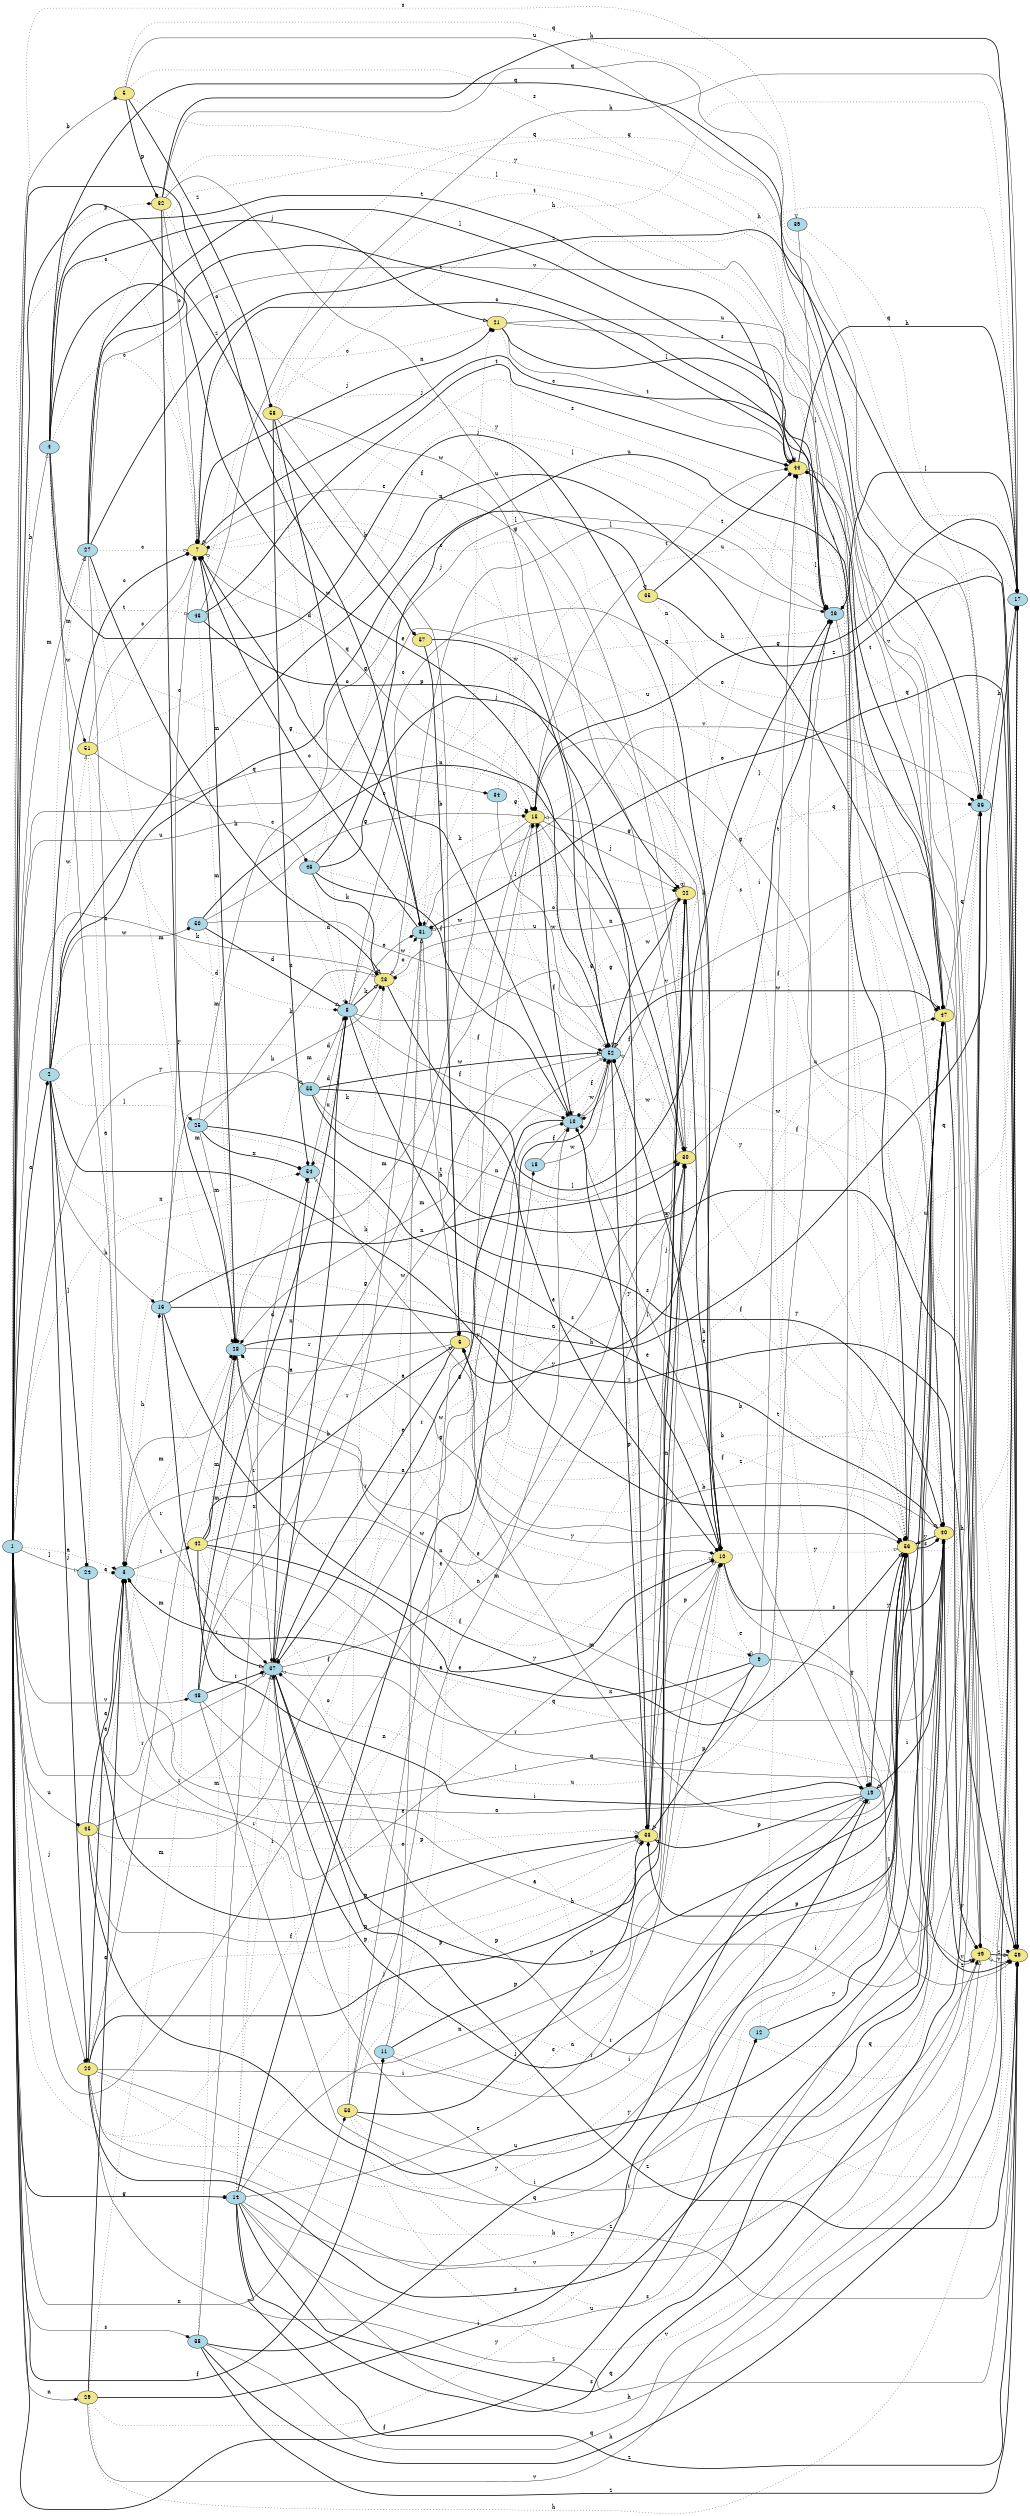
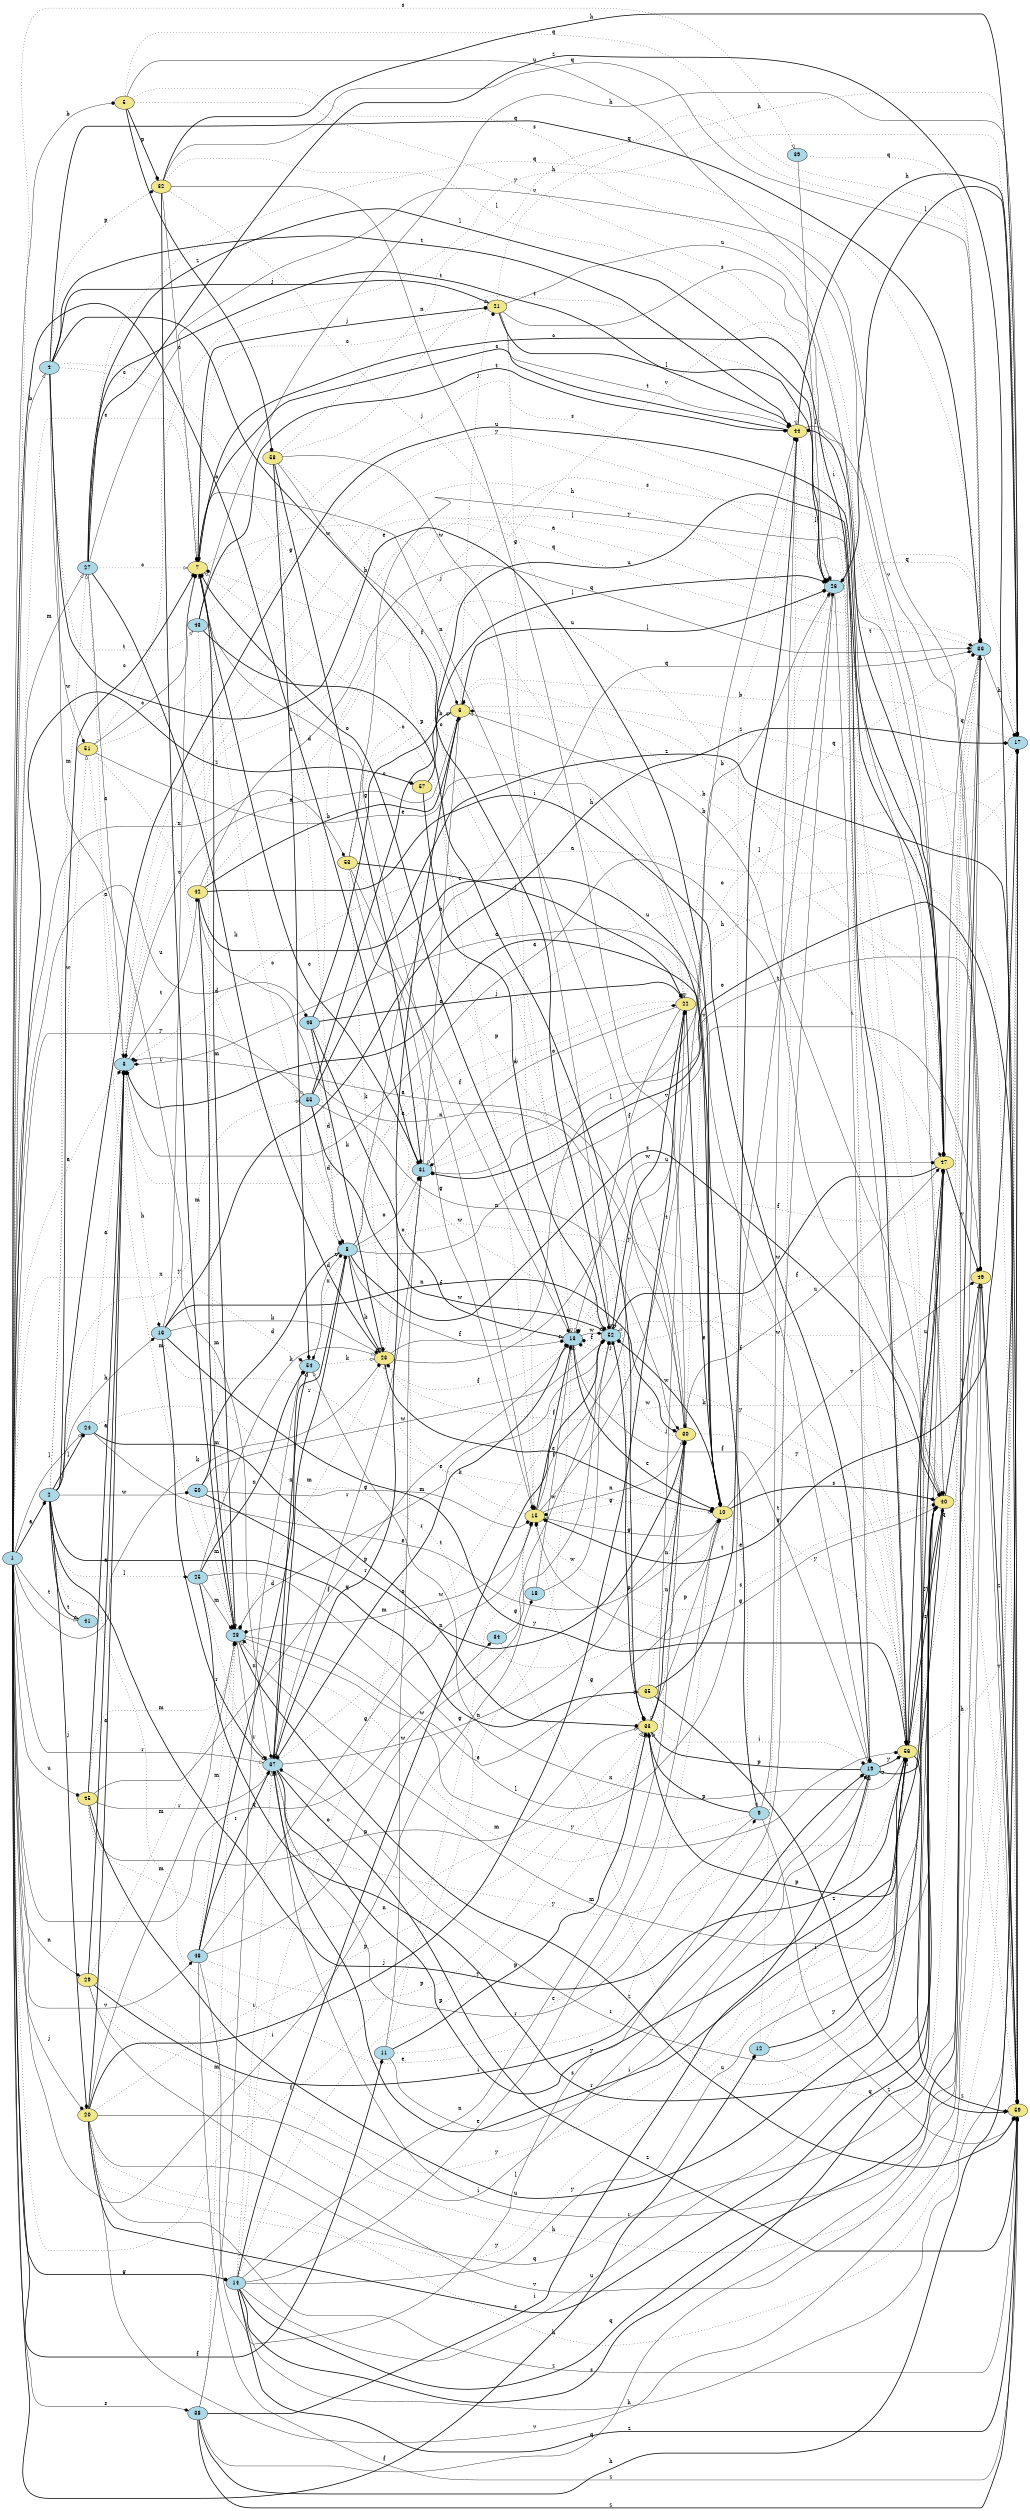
edge "23" -> "22": now "23" -> "47"
node "41": added
edge "20" -> "10": now "20" -> "19"
